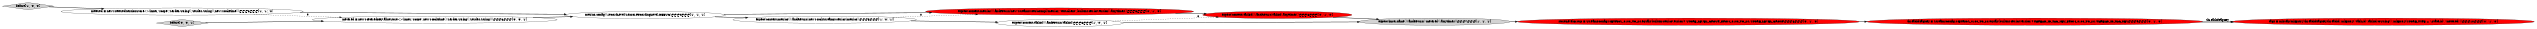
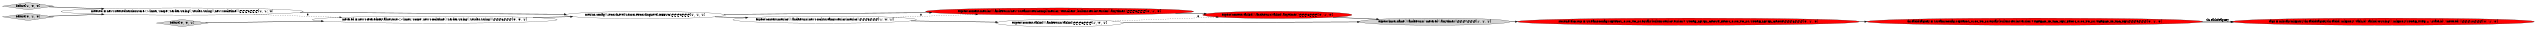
node "before['0', '1', '0']": added
